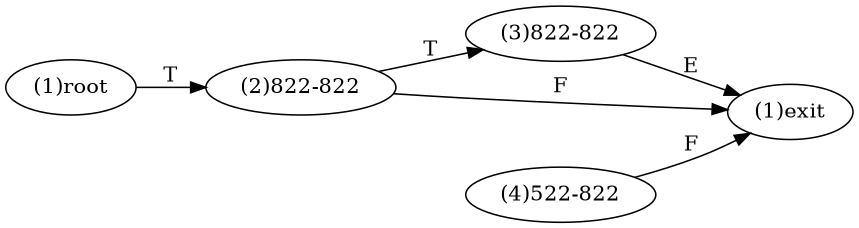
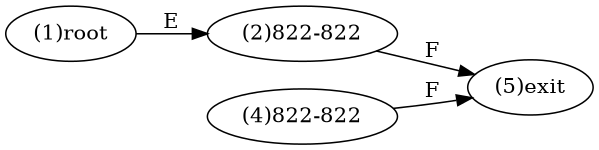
node "(3)822-822": removed
edge "(1)root" -> "(2)822-822": label "T" -> "E"
node "(1)exit": label "(1)exit" -> "(5)exit"
node "(4)522-822": label "(4)522-822" -> "(4)822-822"
